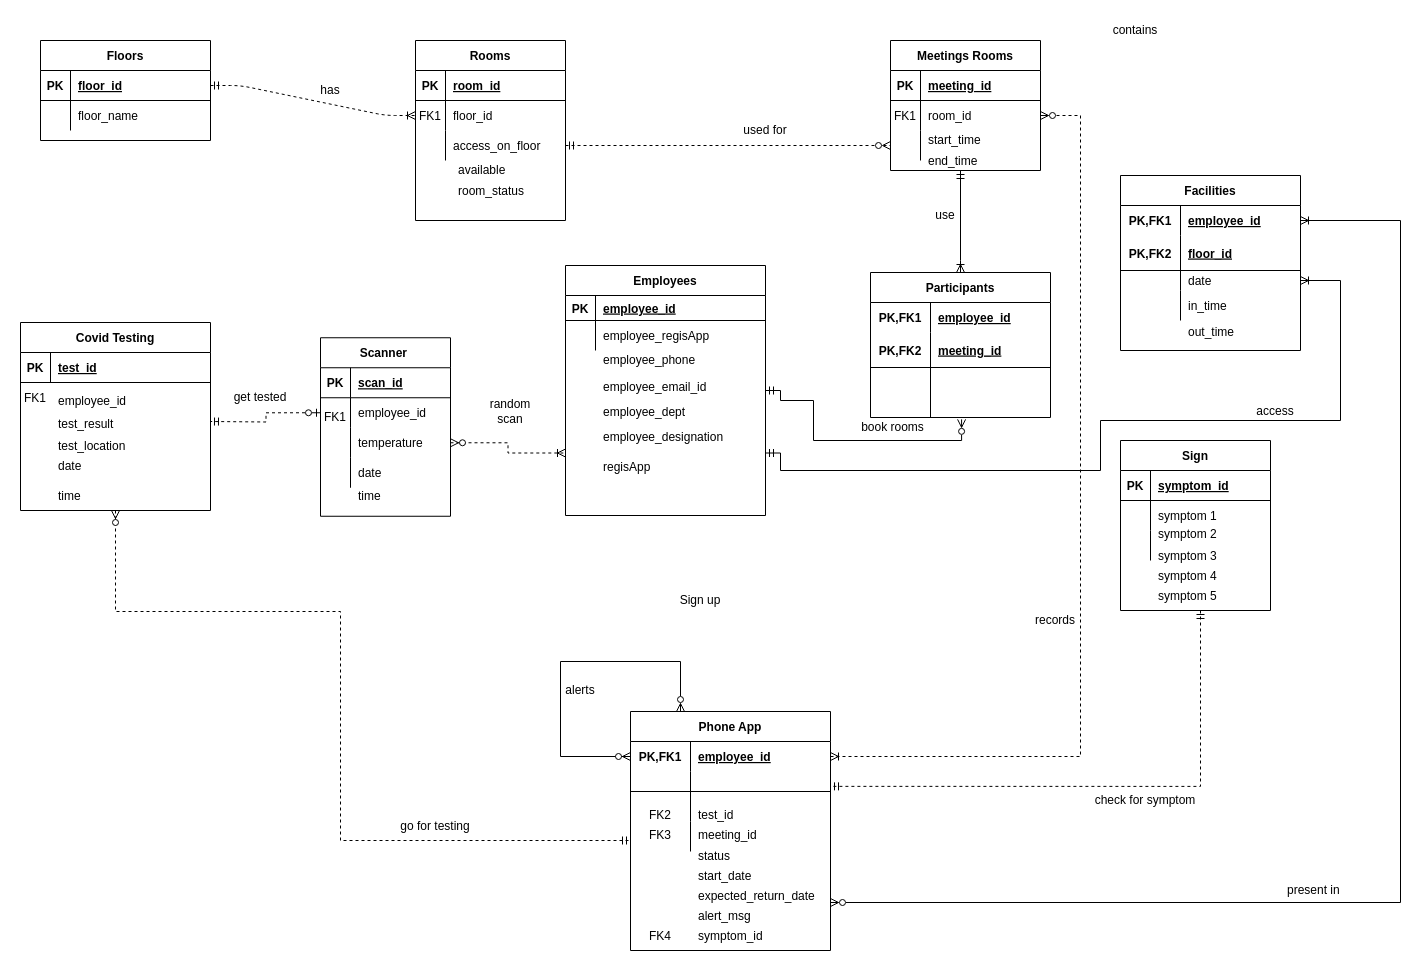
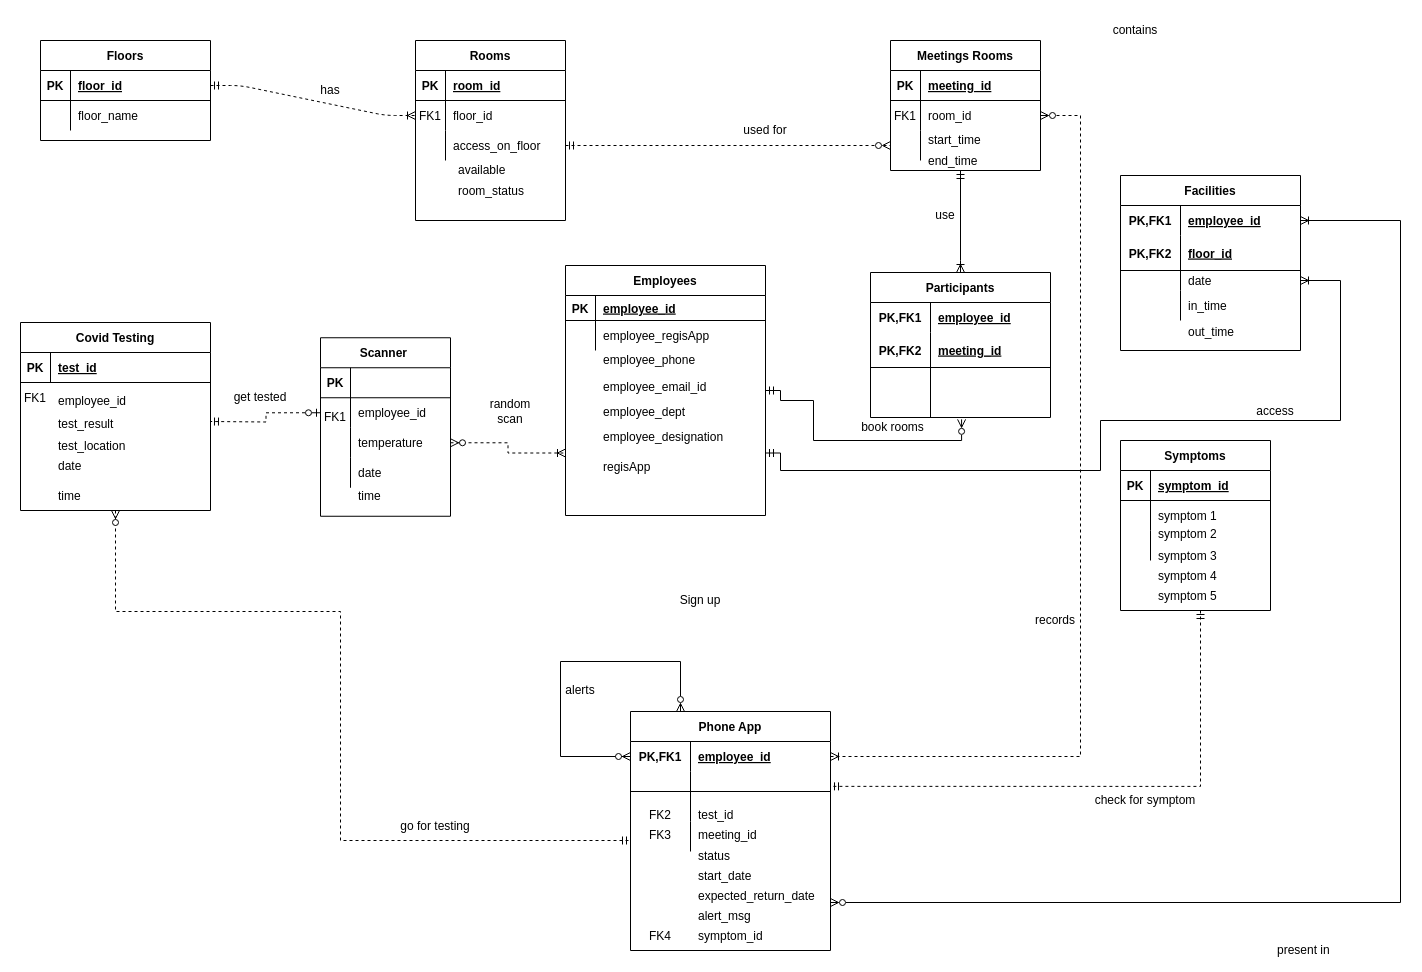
node "scan_id": removed
node "Sign": label "Sign" -> "Symptoms"
node "present in": moved (1316, 891) -> (1306, 951)
